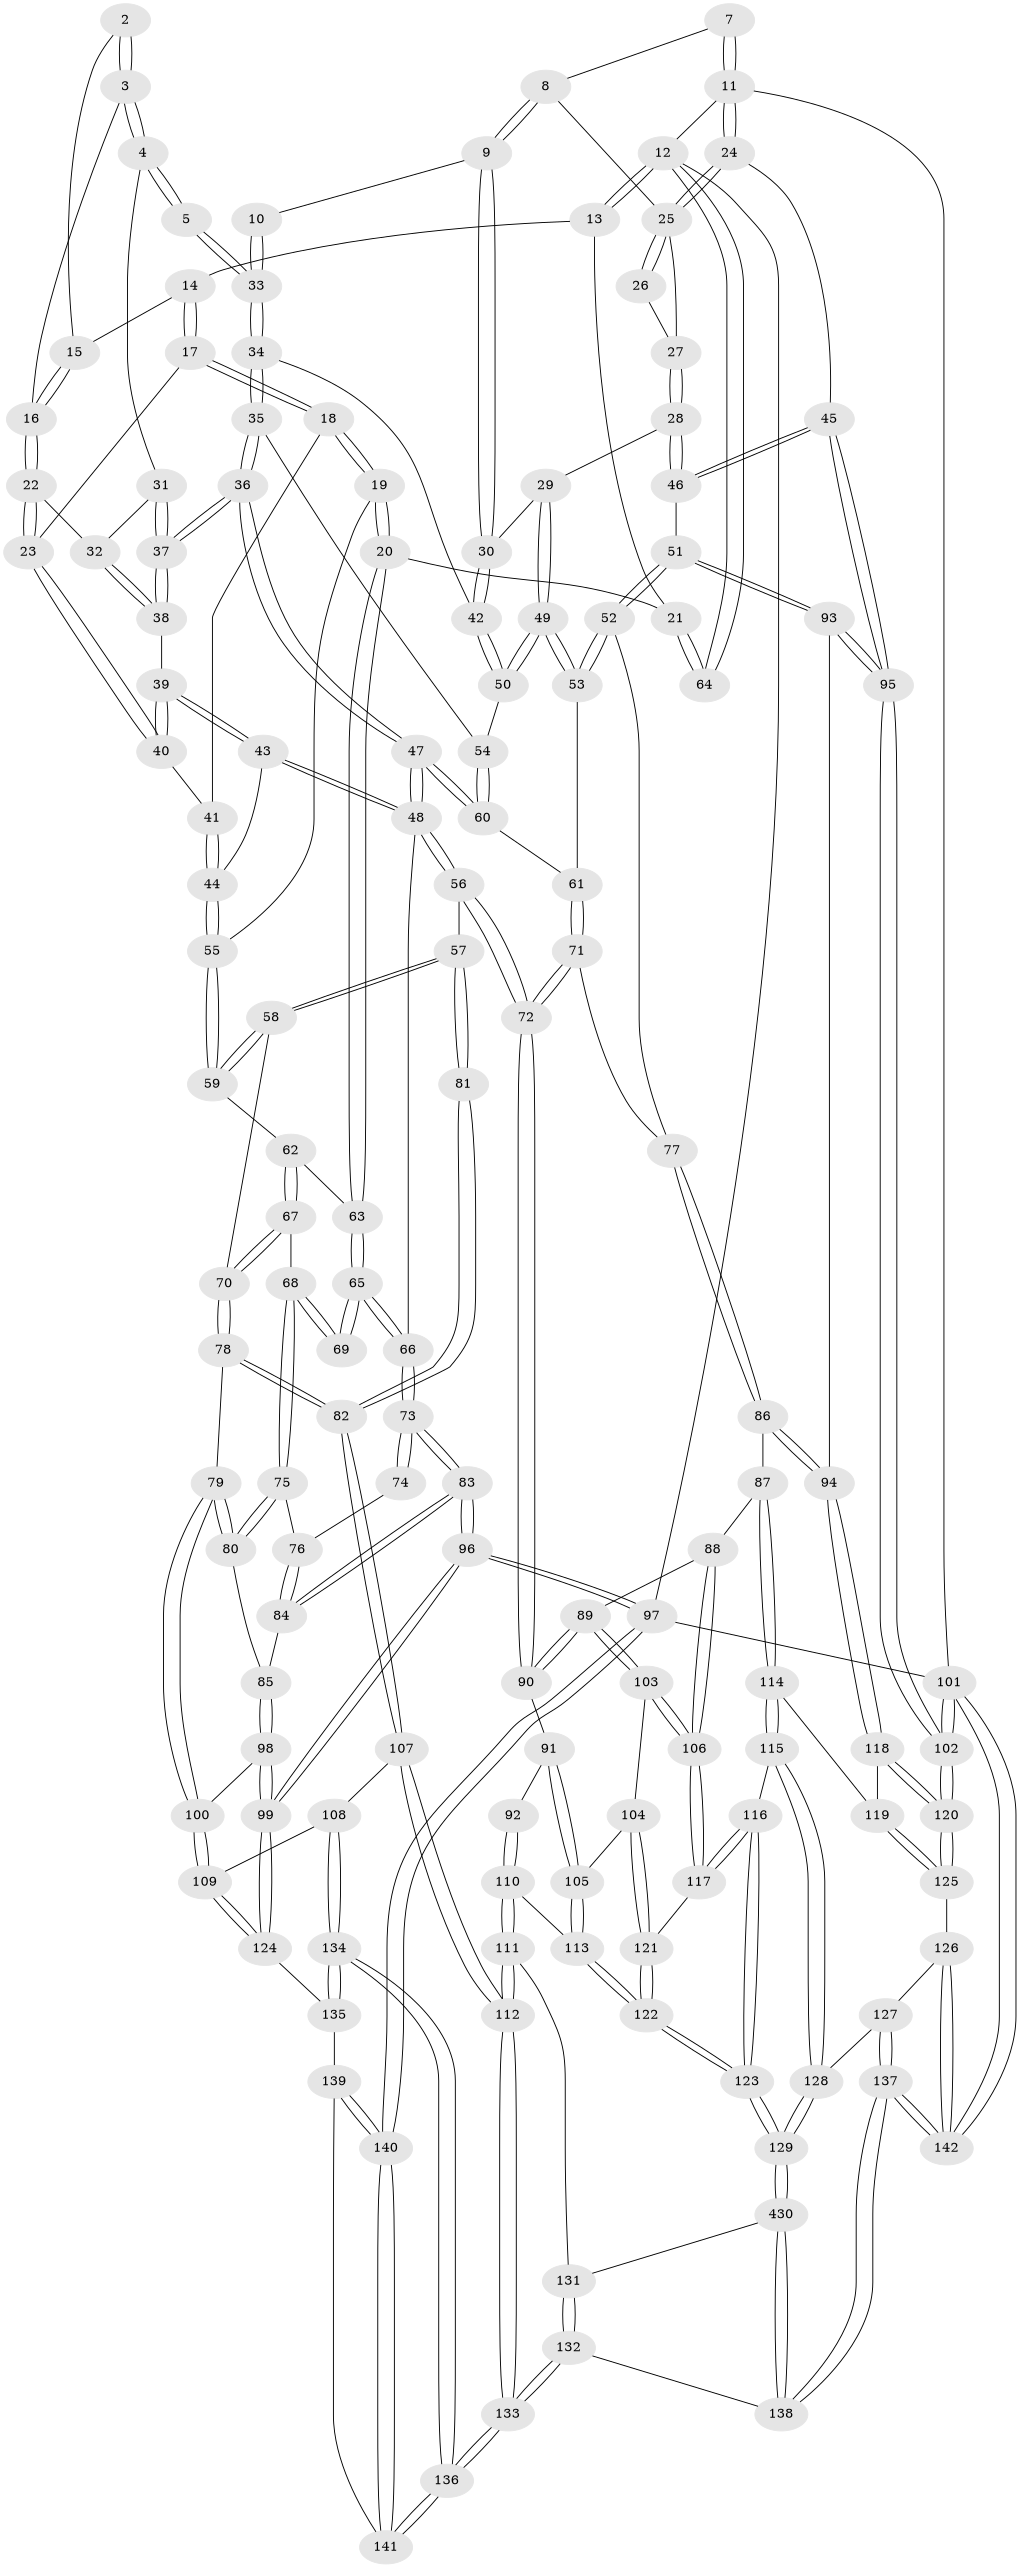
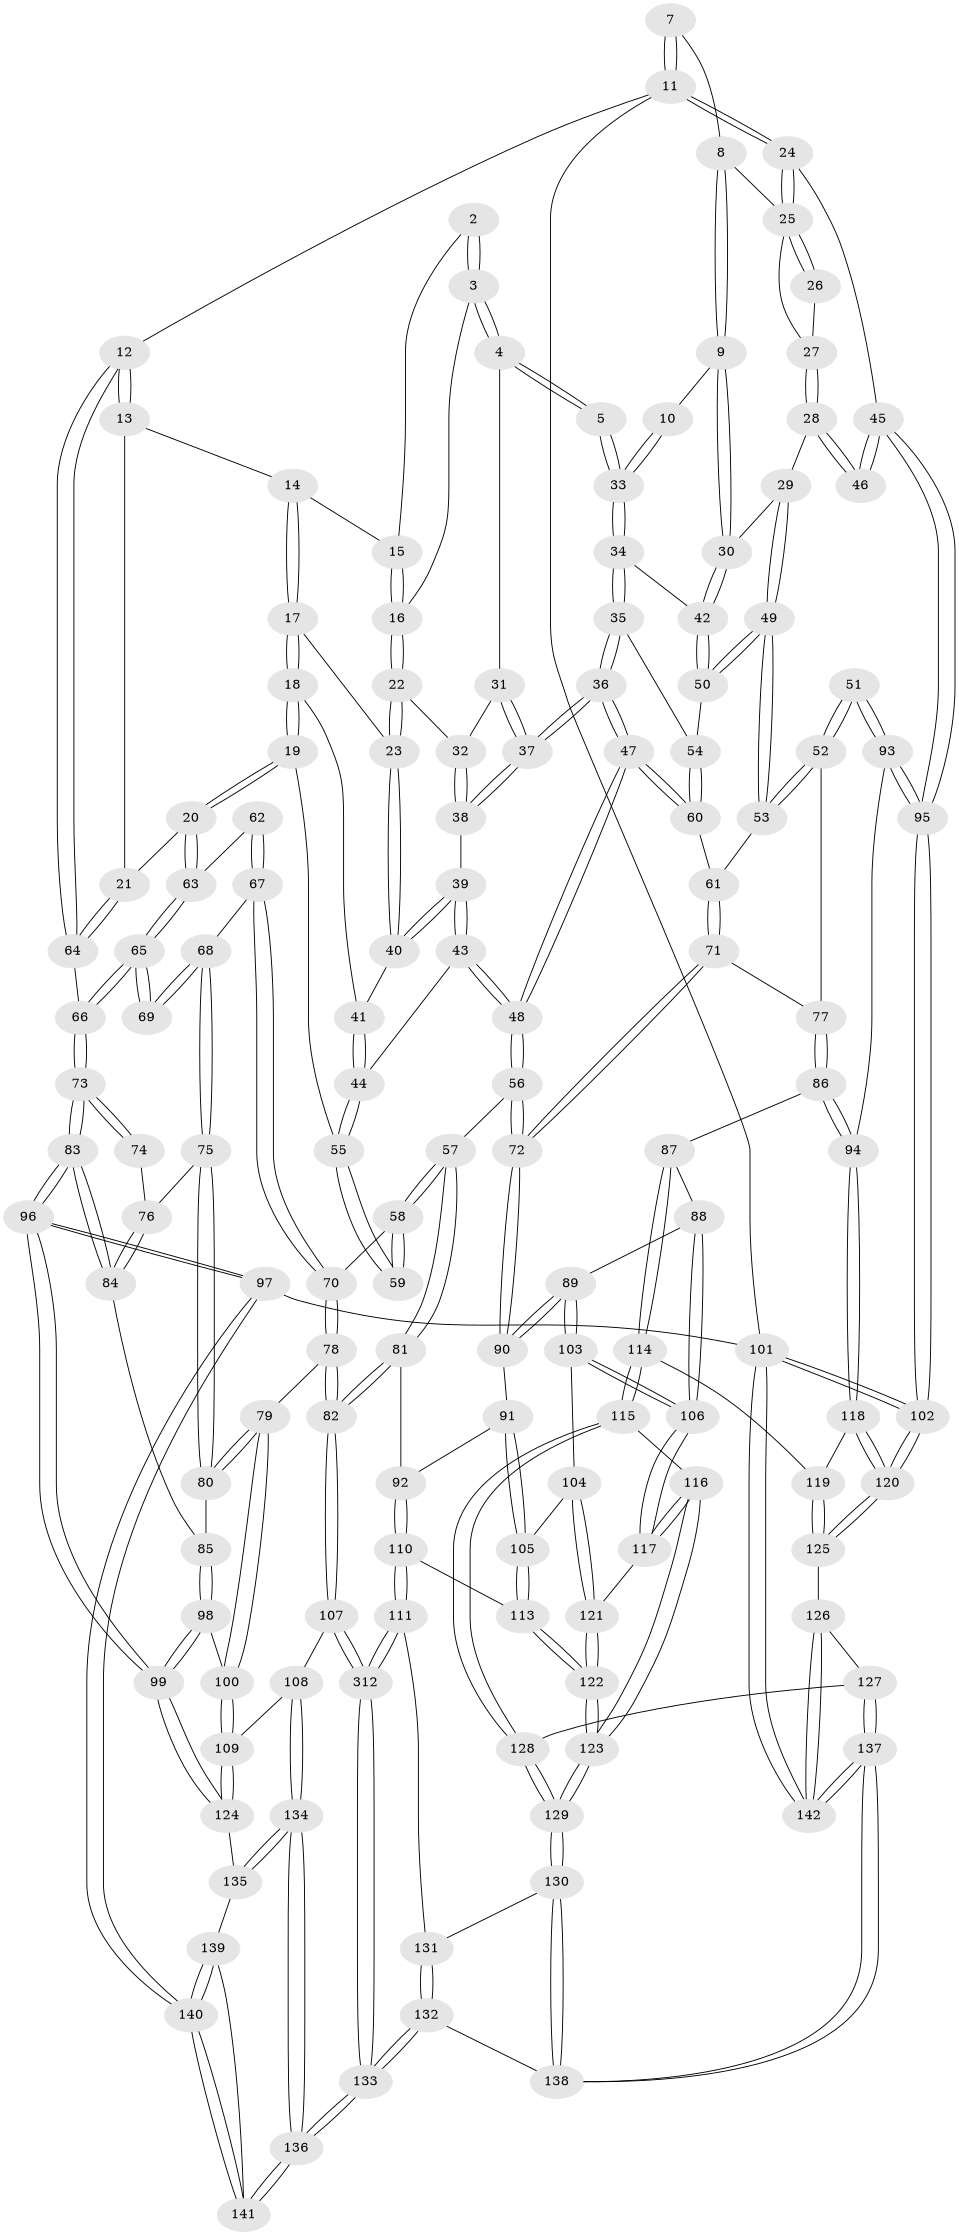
edge "46" -- "51": removed
edge "12" -- "97": removed
edge "48" -- "66": now "64" -- "66"
edge "59" -- "62": removed
edge "81" -- "92": added
node "112": label "112" -> "312"
node "430": label "430" -> "130"
